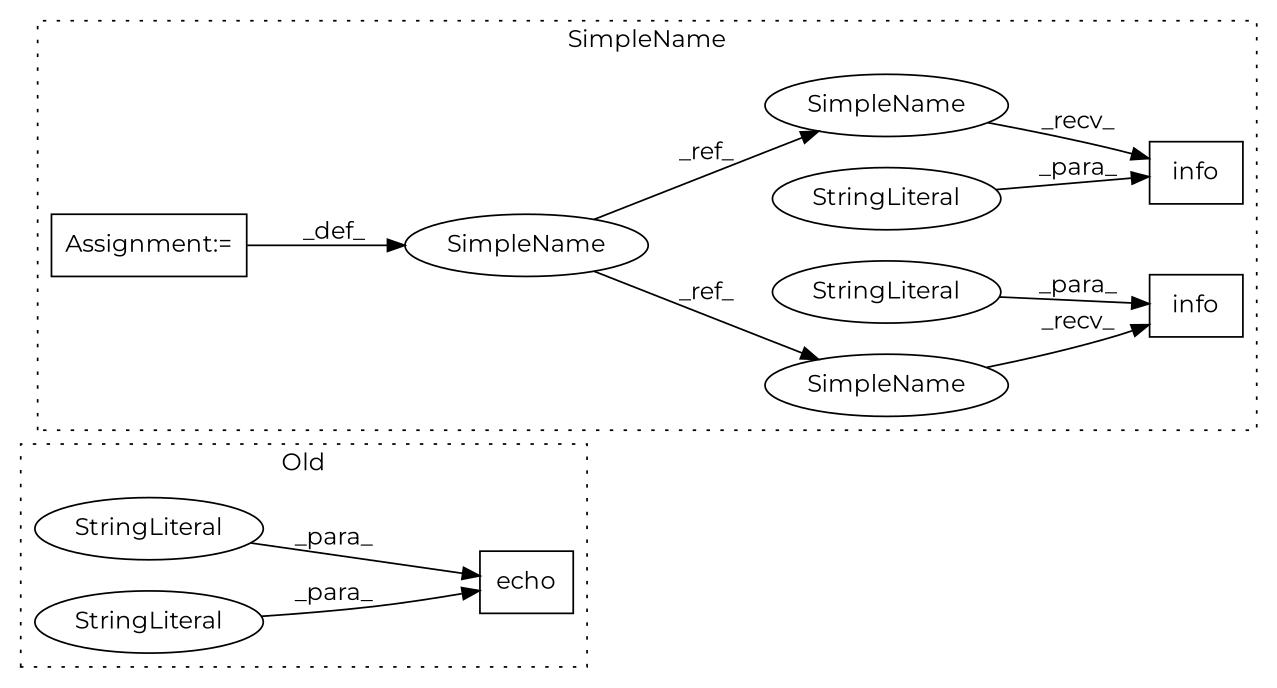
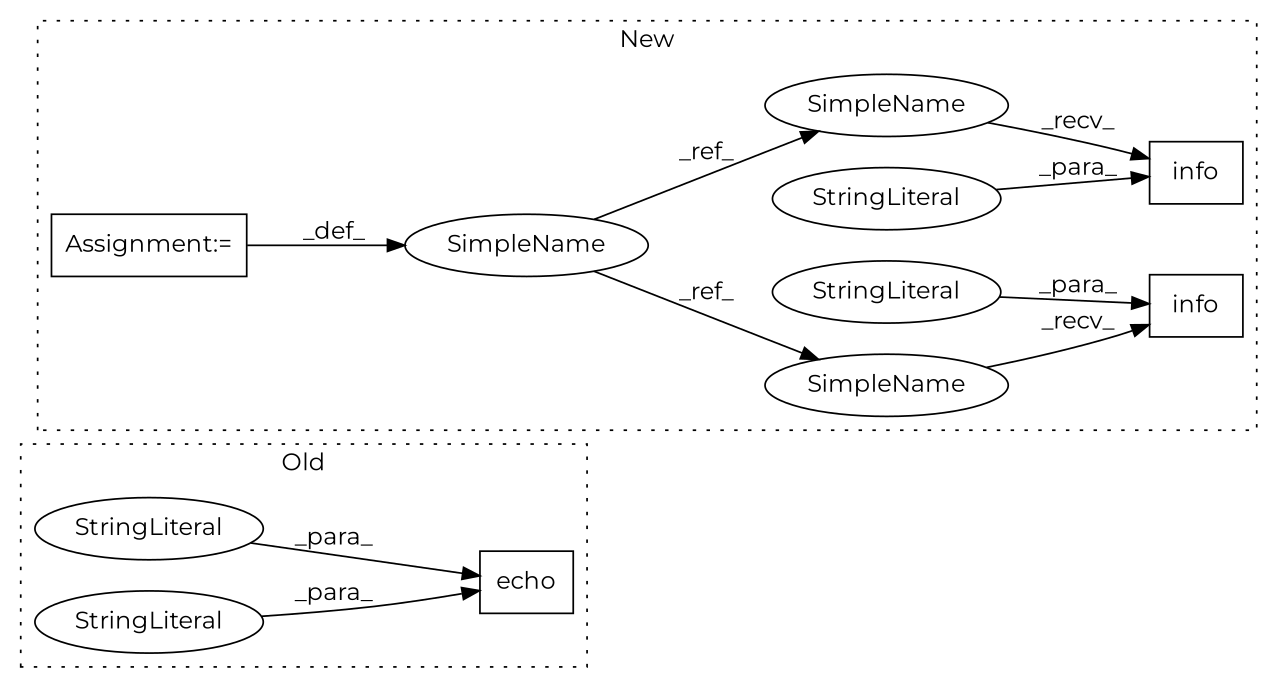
cluster "SimpleName": label "SimpleName" -> "New"
